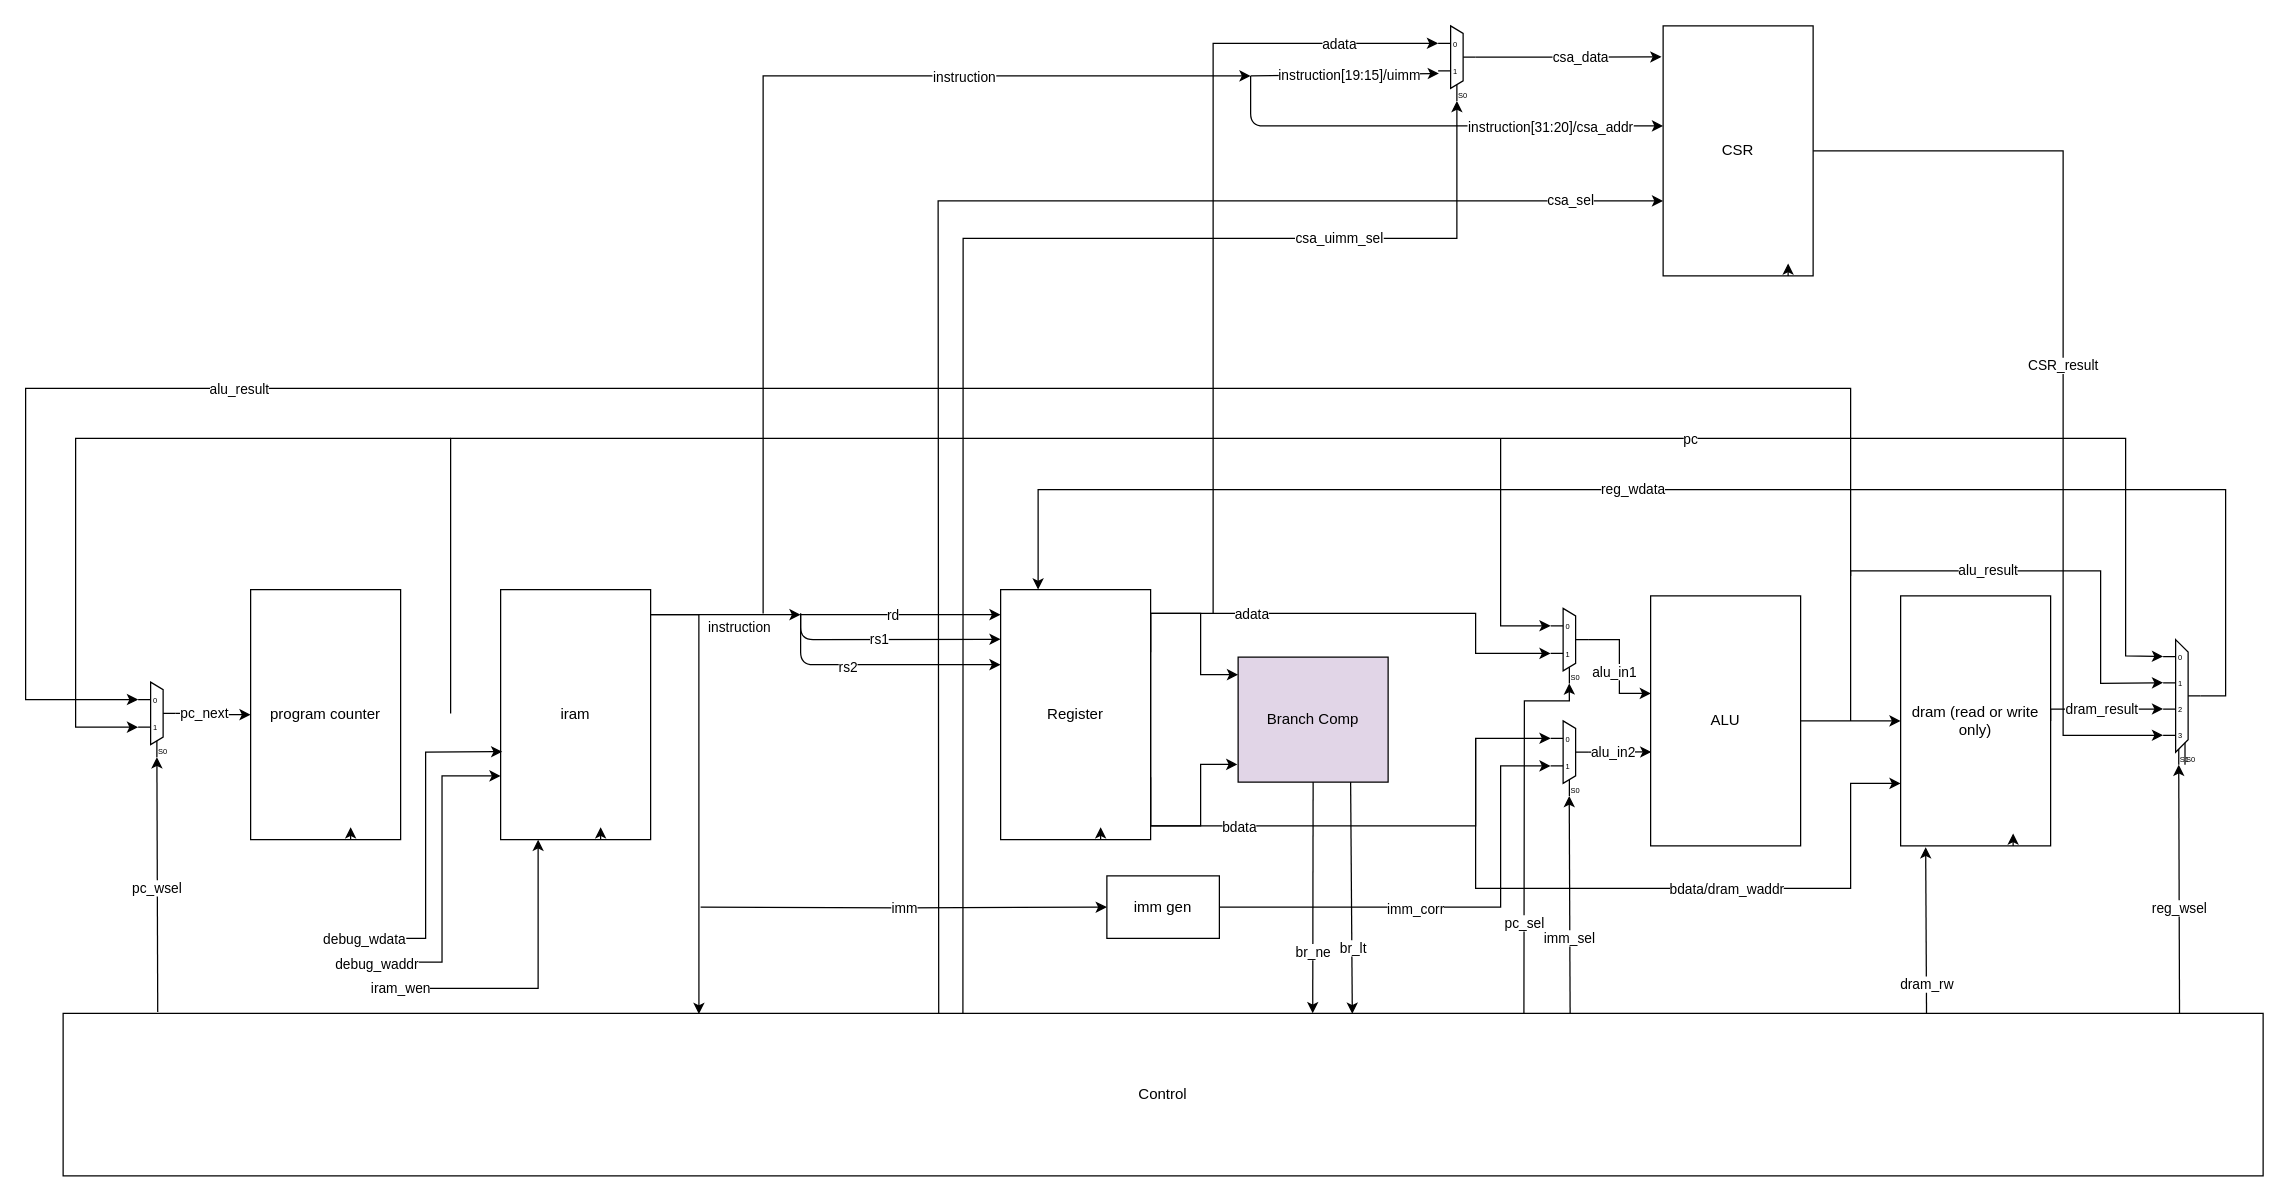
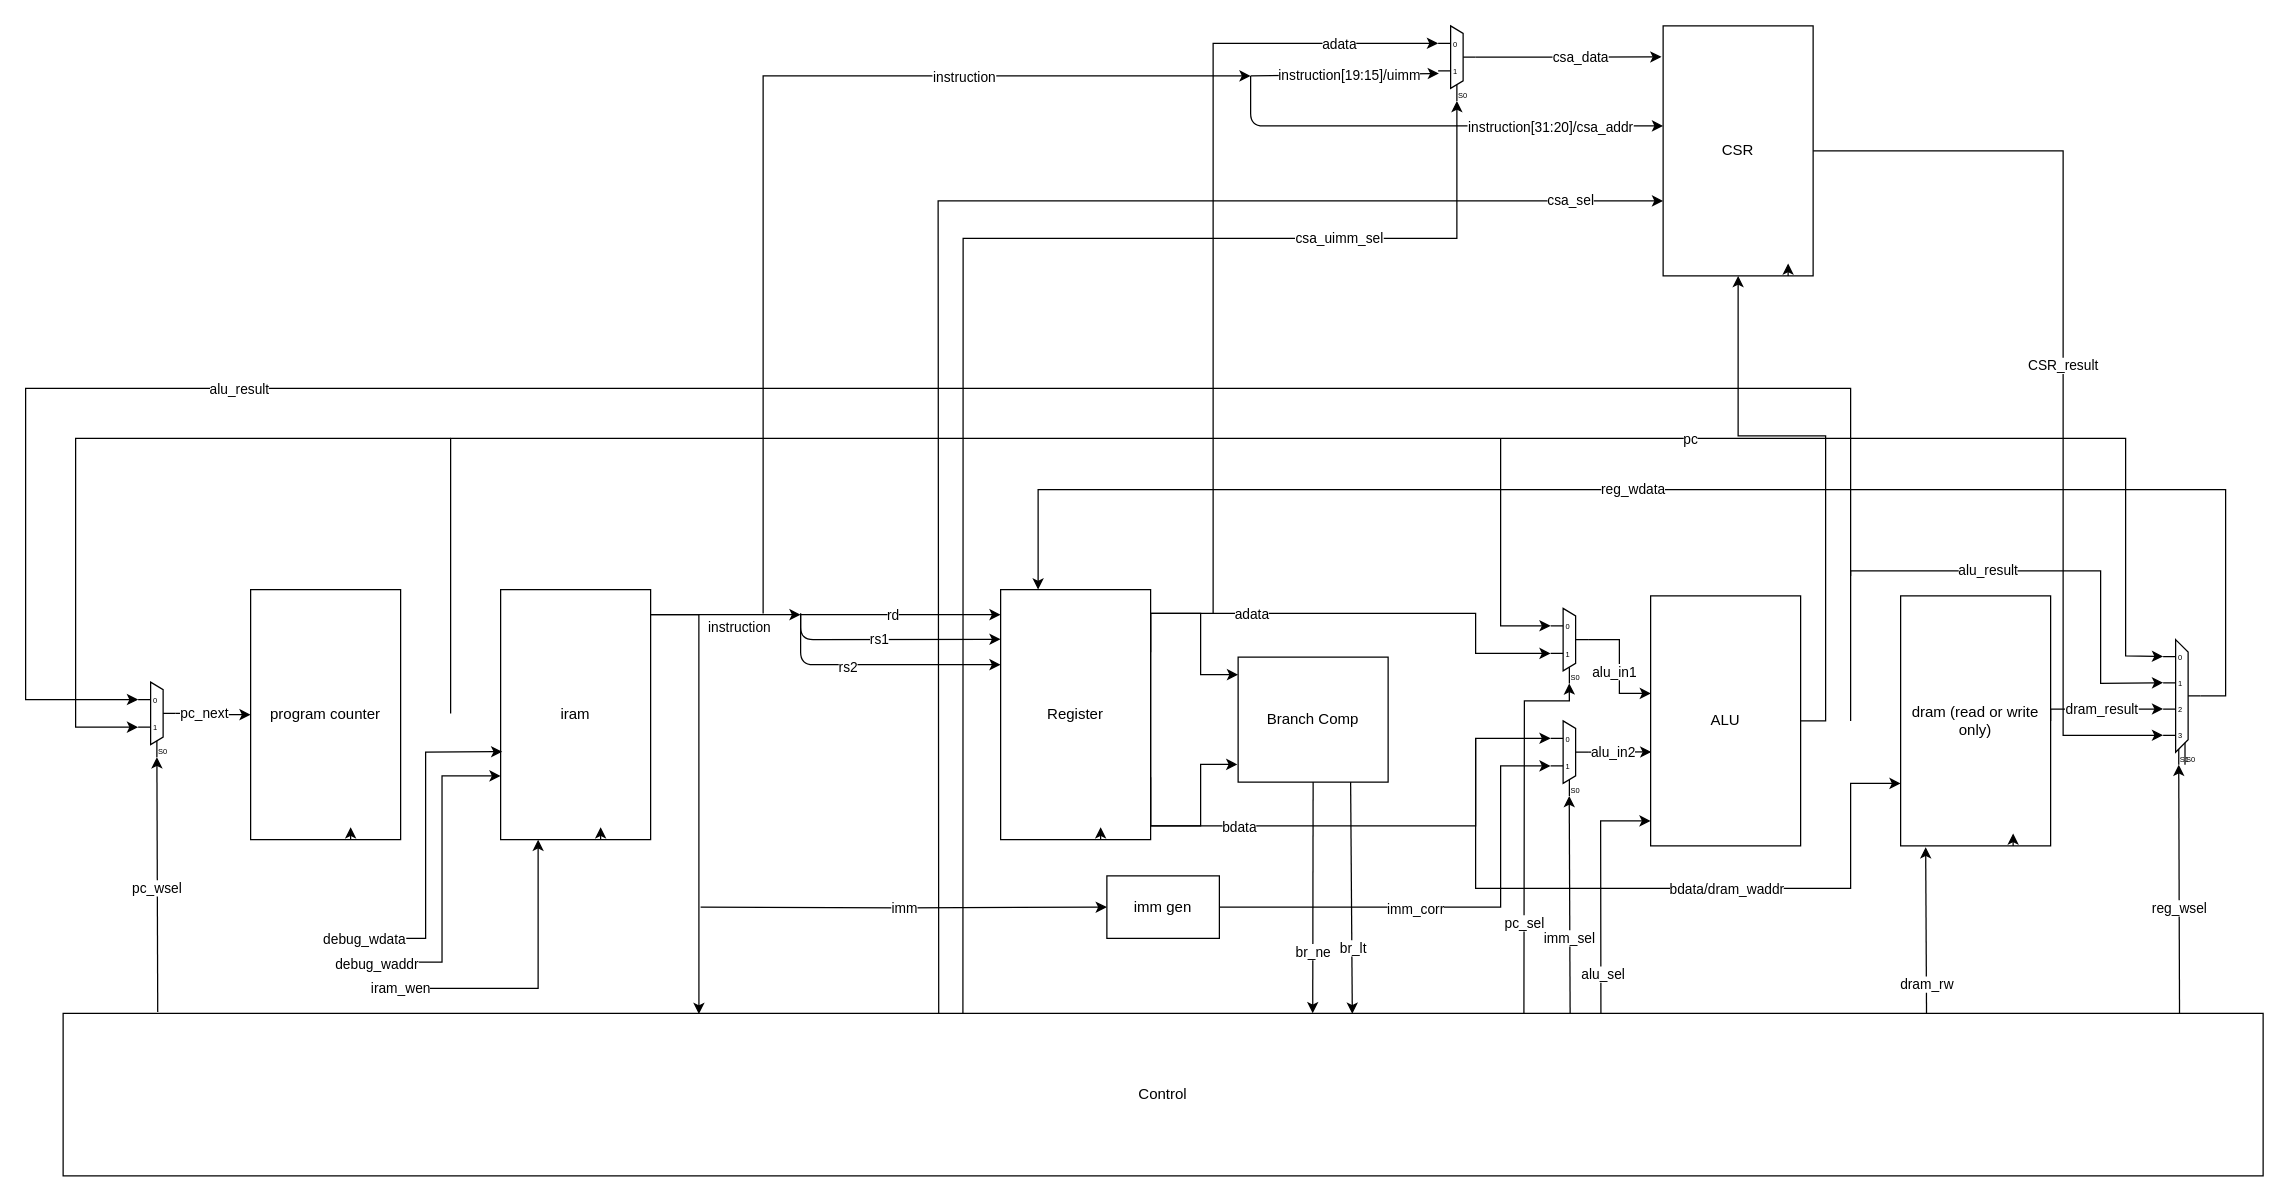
node "Branch Comp": fillcolor #e1d5e7 -> #ffffff
edge "ALU" -> "dram (read or write only)": now "ALU" -> "CSR"
edge "Control" -> "ALU": added, label "alu_sel"
